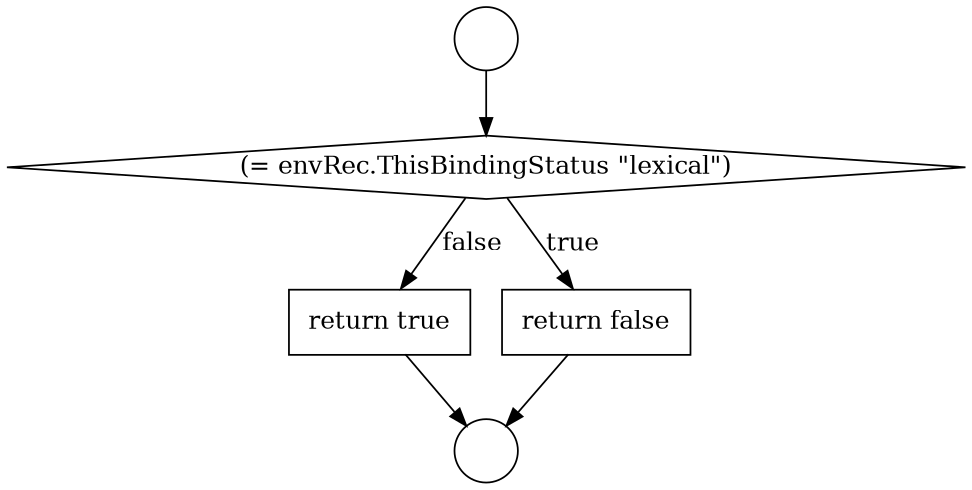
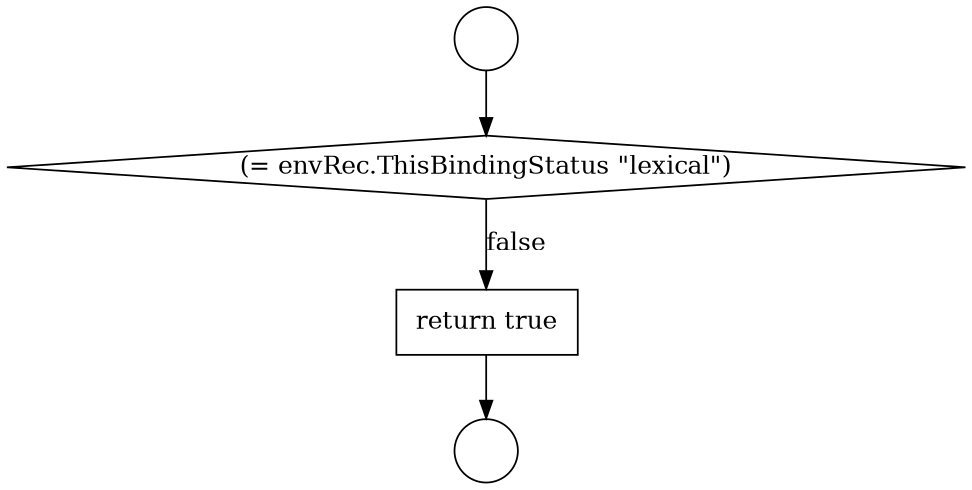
node "return false": removed
